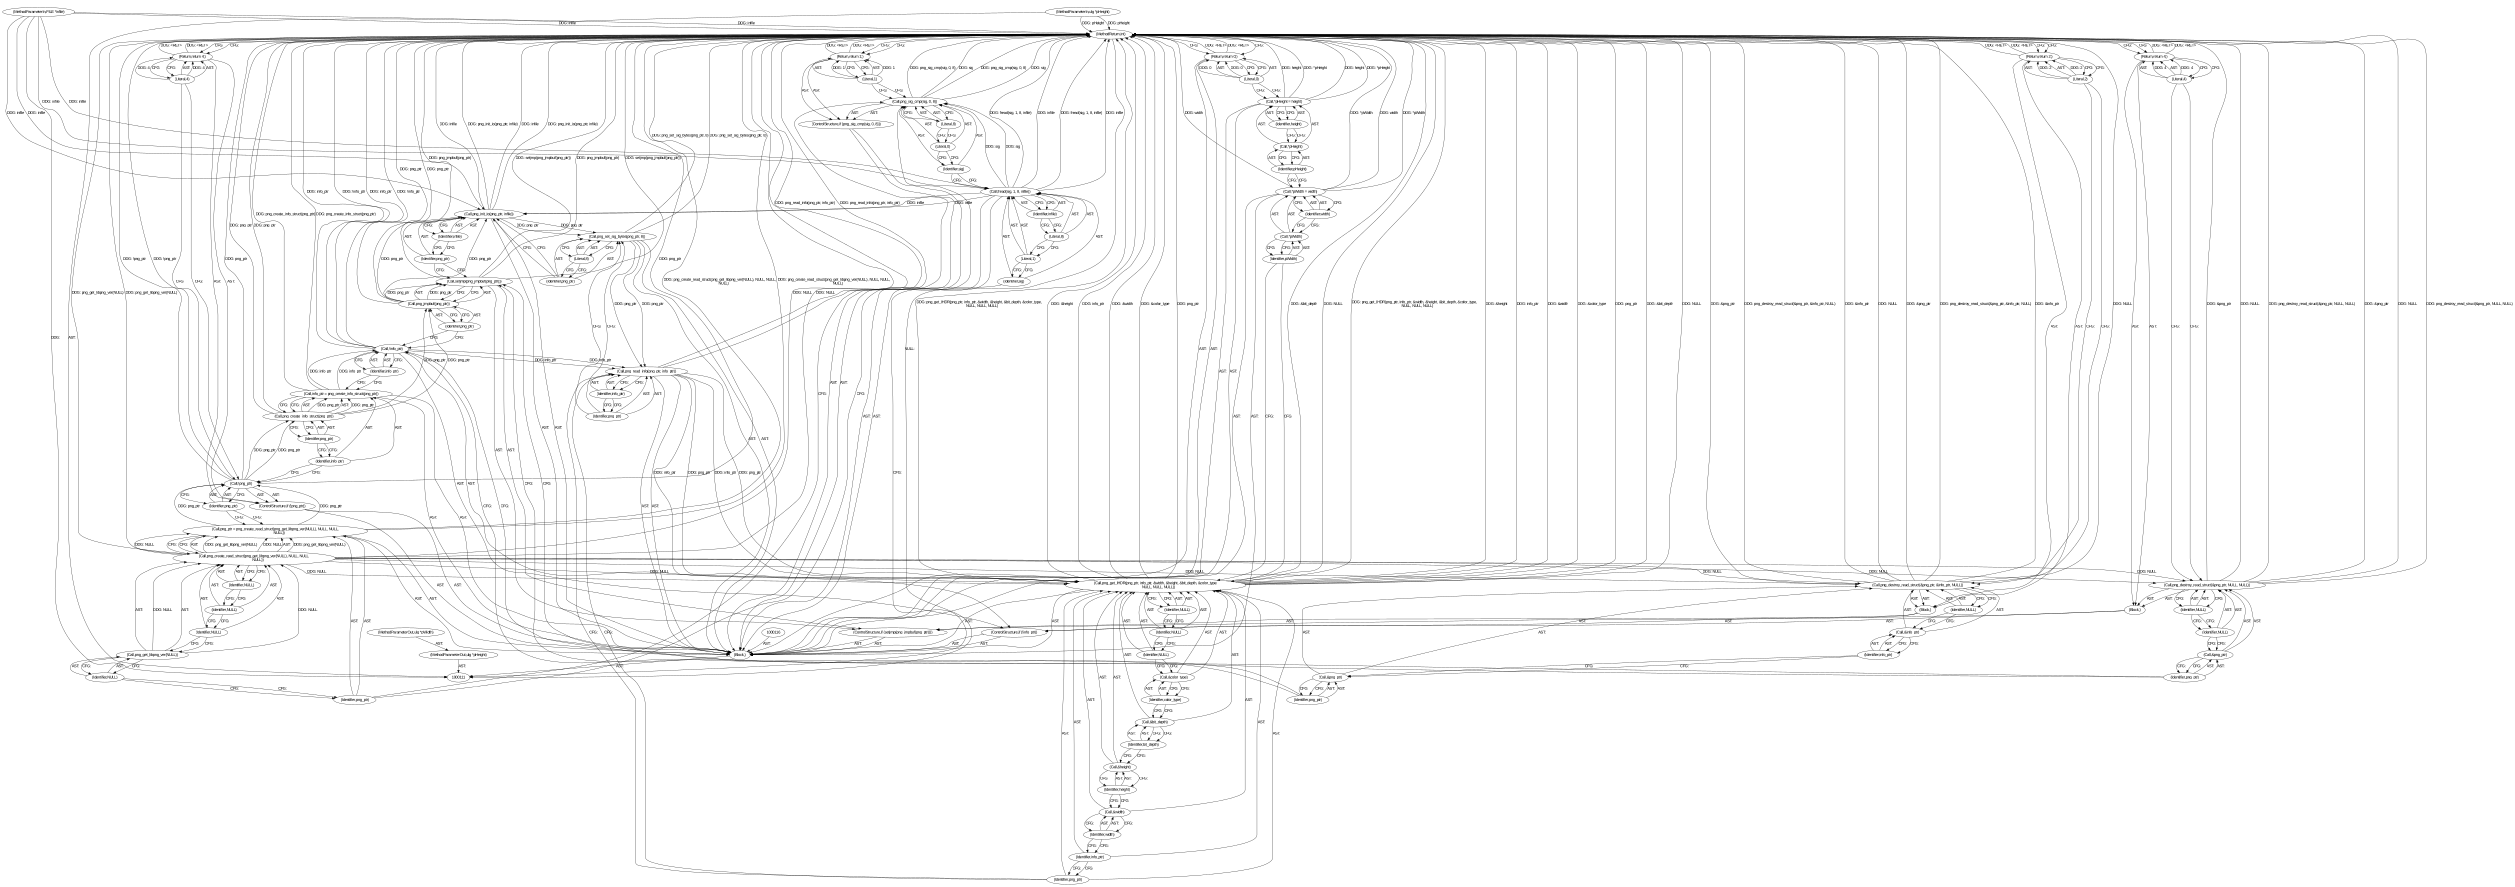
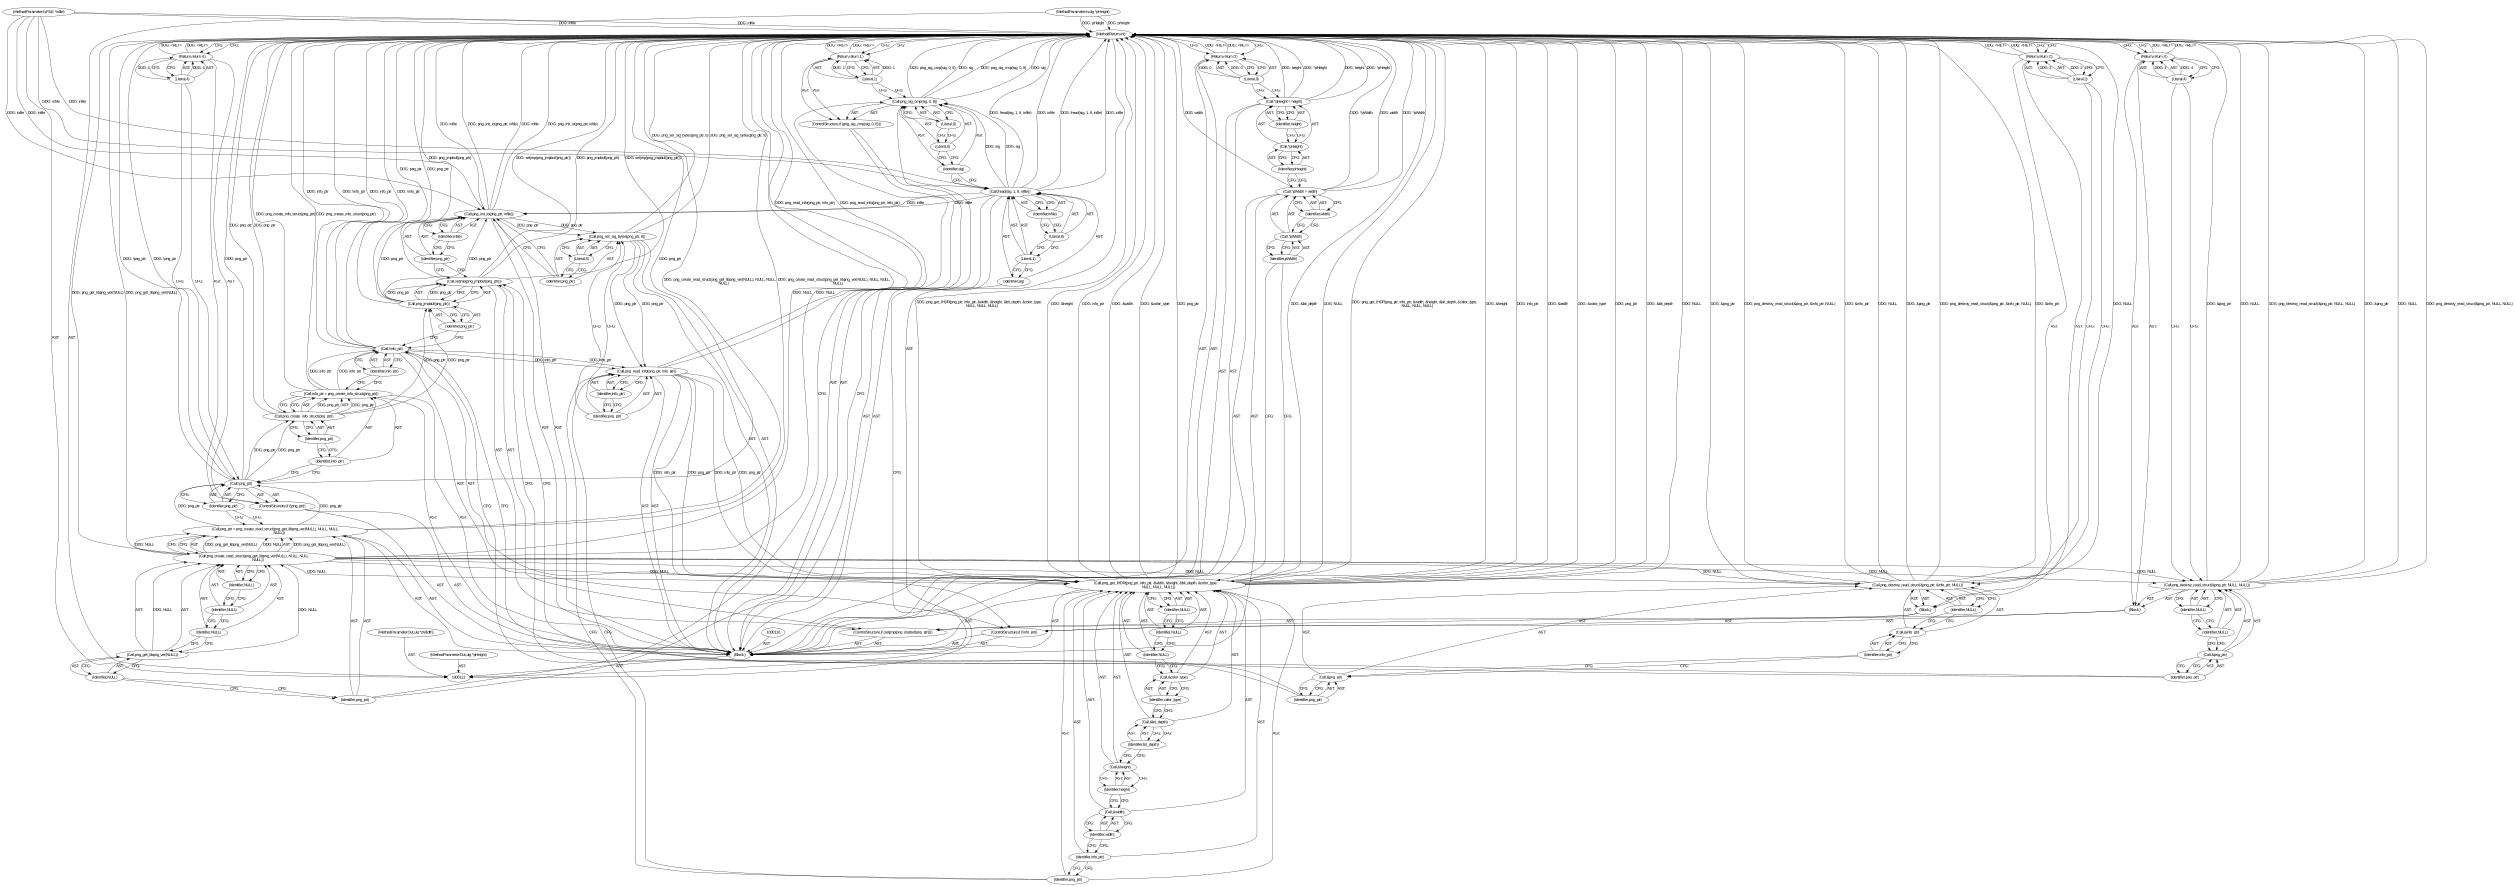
edge "(MethodParameterIn,FILE *infile)" -> "1000111": label "DDG: " -> "AST: "
edge "(MethodReturn,int)" -> "1000111": label "NULL: " -> "AST: "
edge "(MethodParameterOut,ulg *pWidth)" -> "(MethodParameterOut,ulg *pHeight)": now "(MethodParameterOut,ulg *pWidth)" -> "1000111"
